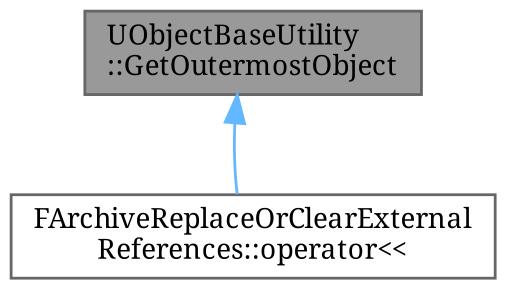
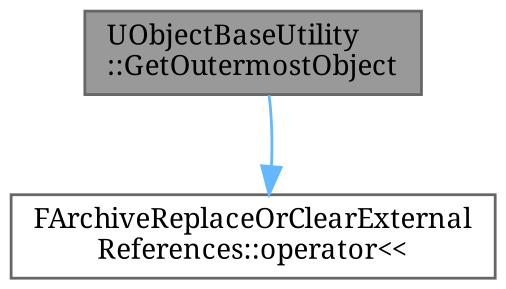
edge "FArchiveReplaceOrClearExternal References::operator<<" -> "UObjectBaseUtility ::GetOutermostObject": reversed
